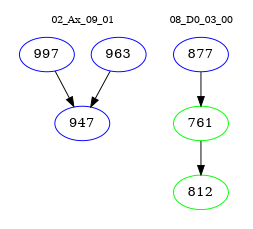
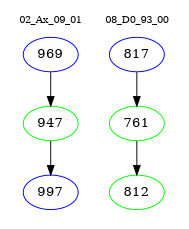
cluster "08_D0_03_00": label "08_D0_03_00" -> "08_D0_93_00"
node "963": label "963" -> "969"
node "877": label "877" -> "817"
edge "997" -> "947": reversed
node "947": color blue -> green
